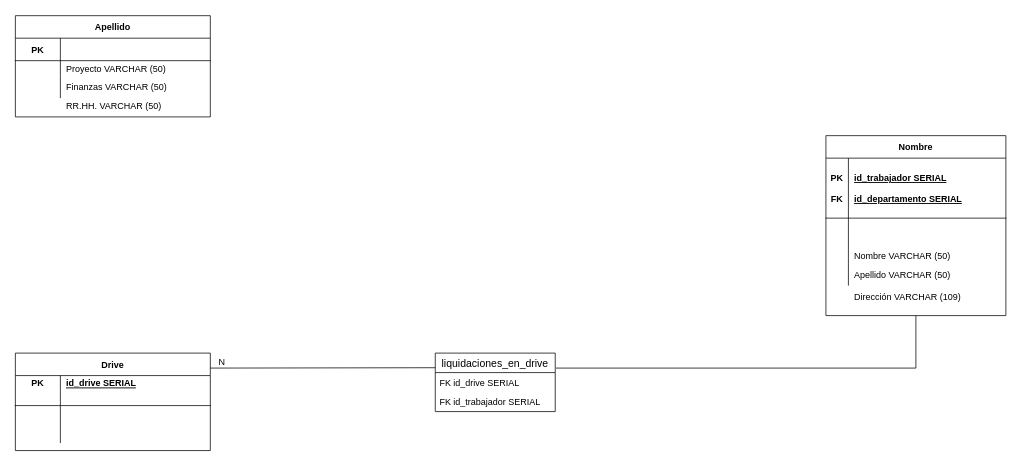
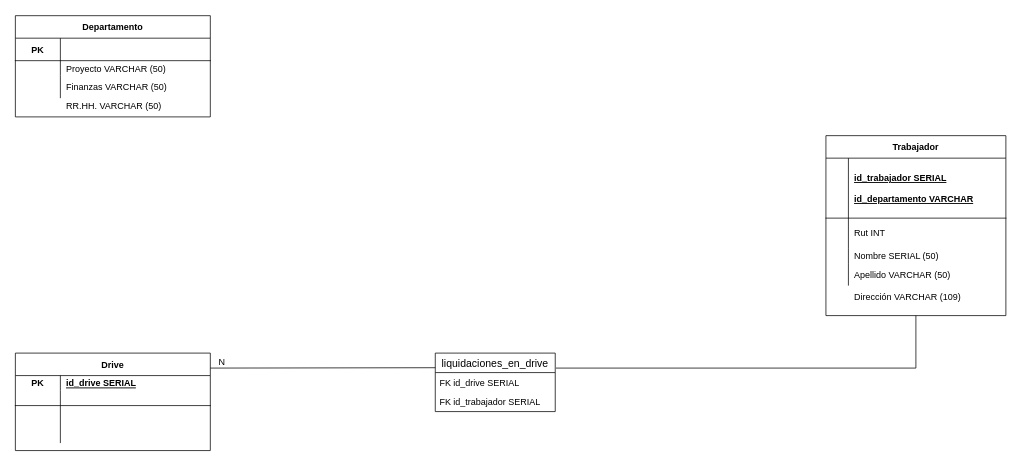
node "Apellido": label "Apellido" -> "Departamento"
node "Nombre": label "Nombre" -> "Trabajador"
node "id_trabajador SERIAL id_departamento SERIAL": label "id_trabajador SERIAL id_departamento SERIAL" -> "id_trabajador SERIAL id_departamento VARCHAR"
node "PK FK": removed
node "Rut INT": added
node "Nombre VARCHAR (50)": label "Nombre VARCHAR (50)" -> "Nombre SERIAL (50)"
